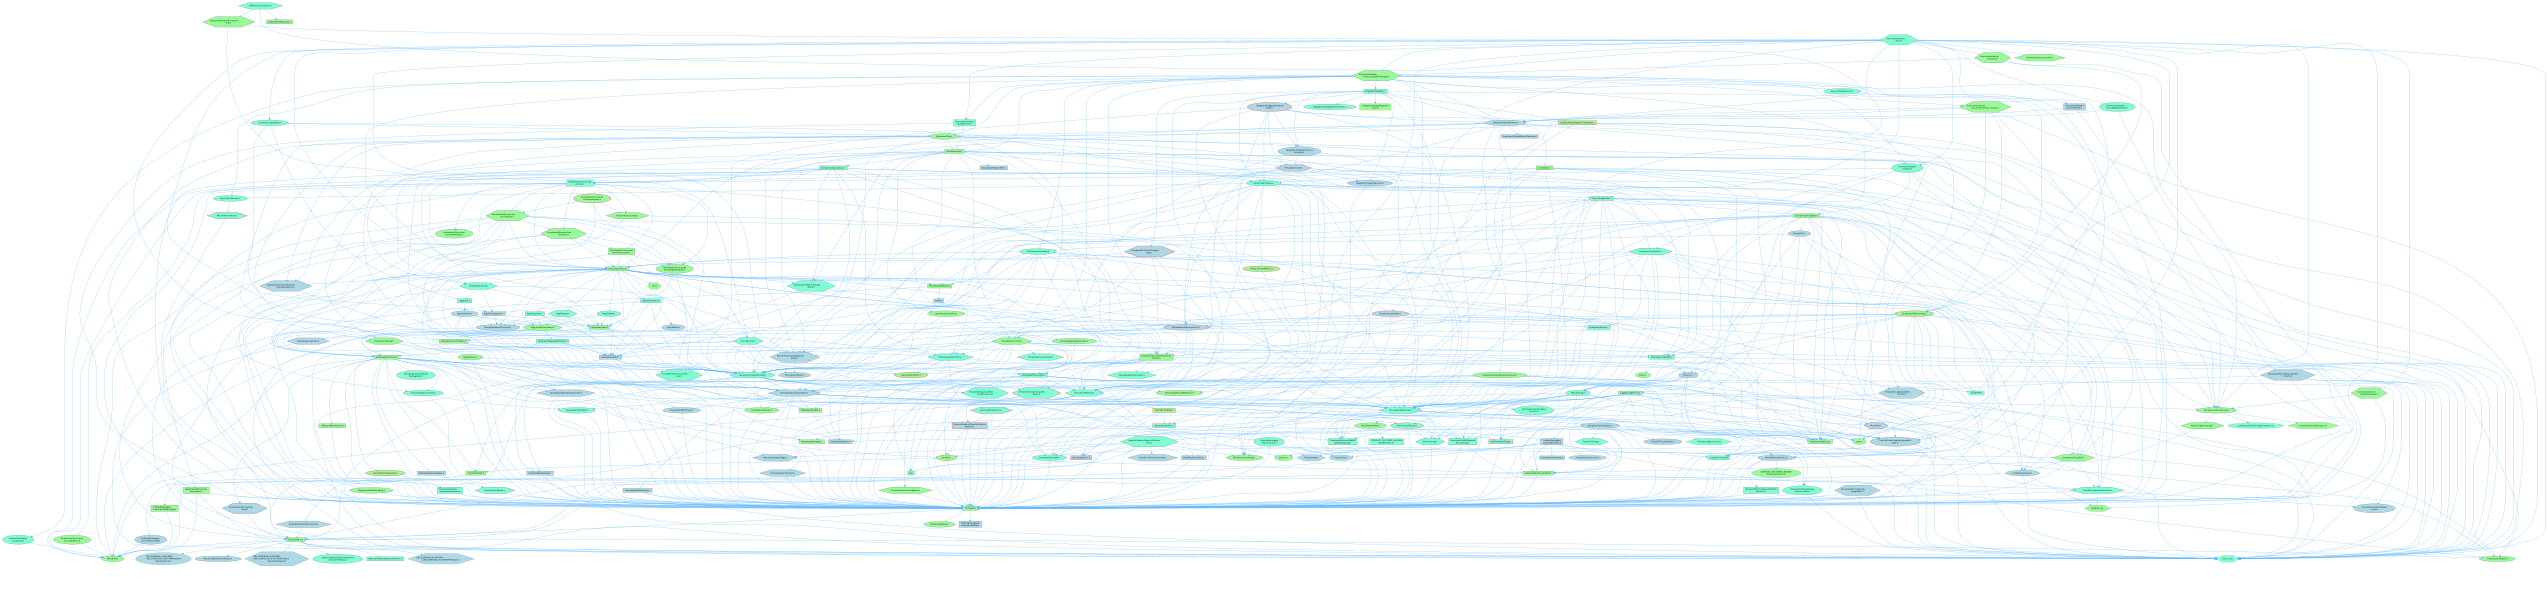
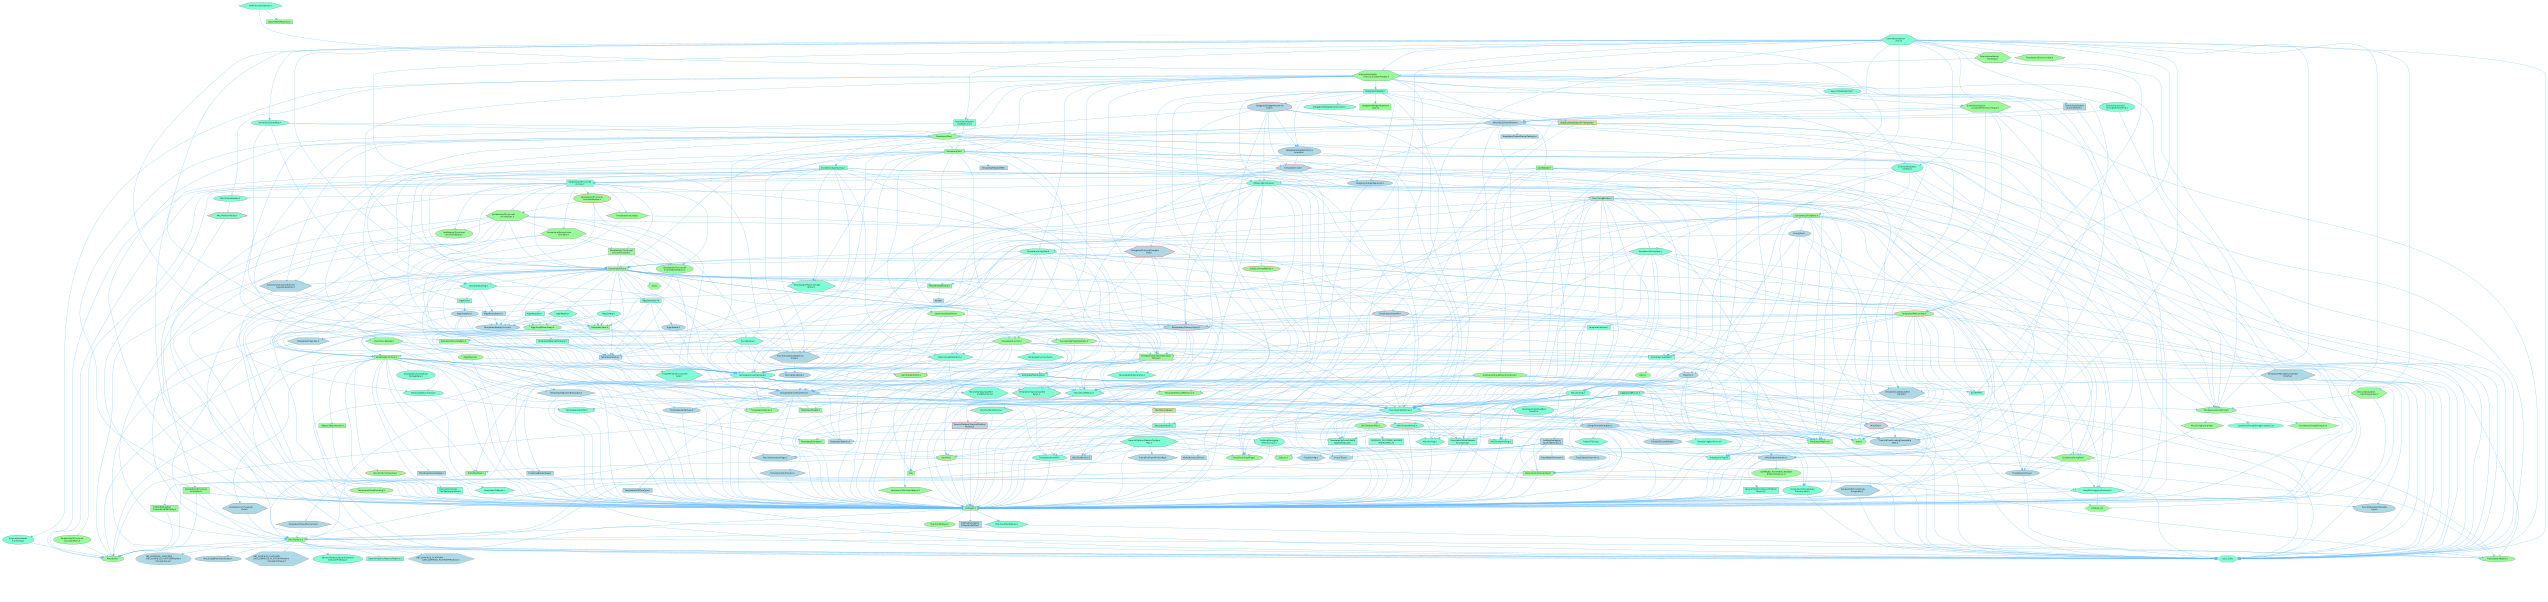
node "Blueprint/BlueprintException Info.h": removed
edge "Containers/Set.h" -> "Containers/SparseArray.h": now "Containers/Map.h" -> "Containers/SparseArray.h"
edge "Serialization/Structured Archive.h" -> "Serialization/Structured ArchiveAdapters.h": added
edge "Formatters/BinaryArchive Formatter.h" -> "Containers/Array.h": removed
node "Misc/CoreMiscDefines.h": added
node "ProfilingDebugging /CsvProfilerConfig.h": removed
